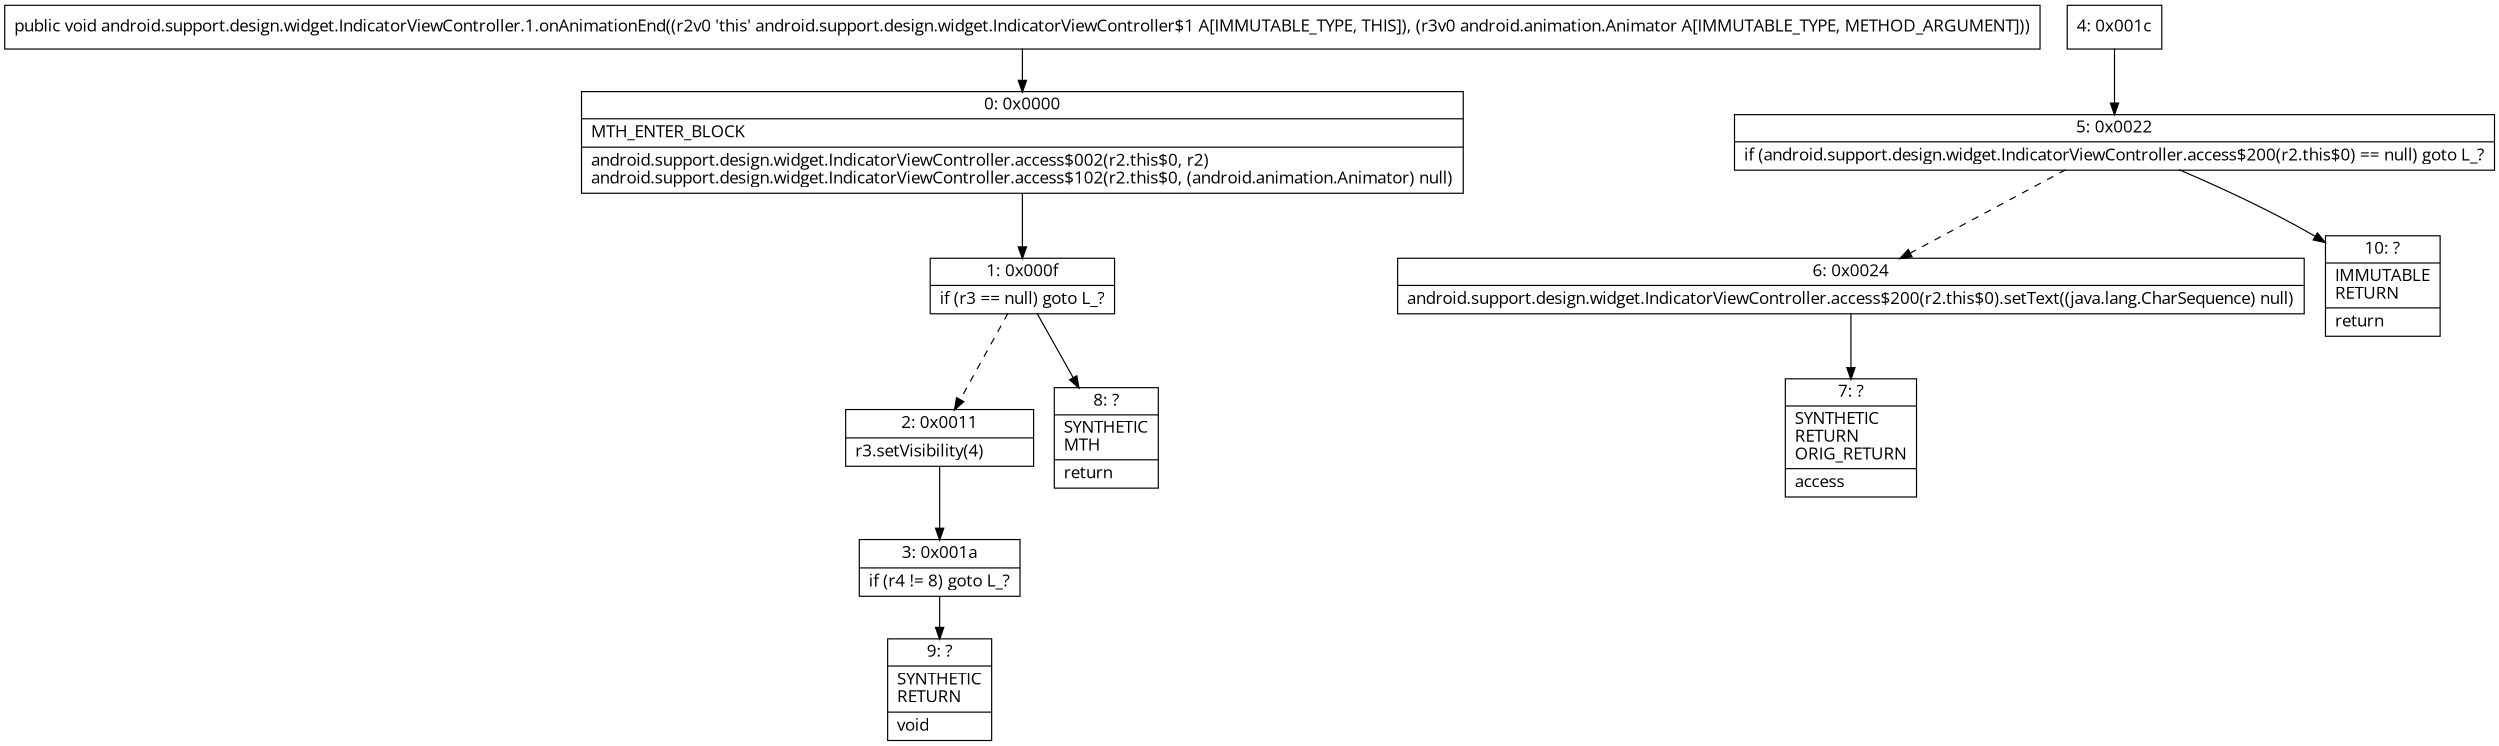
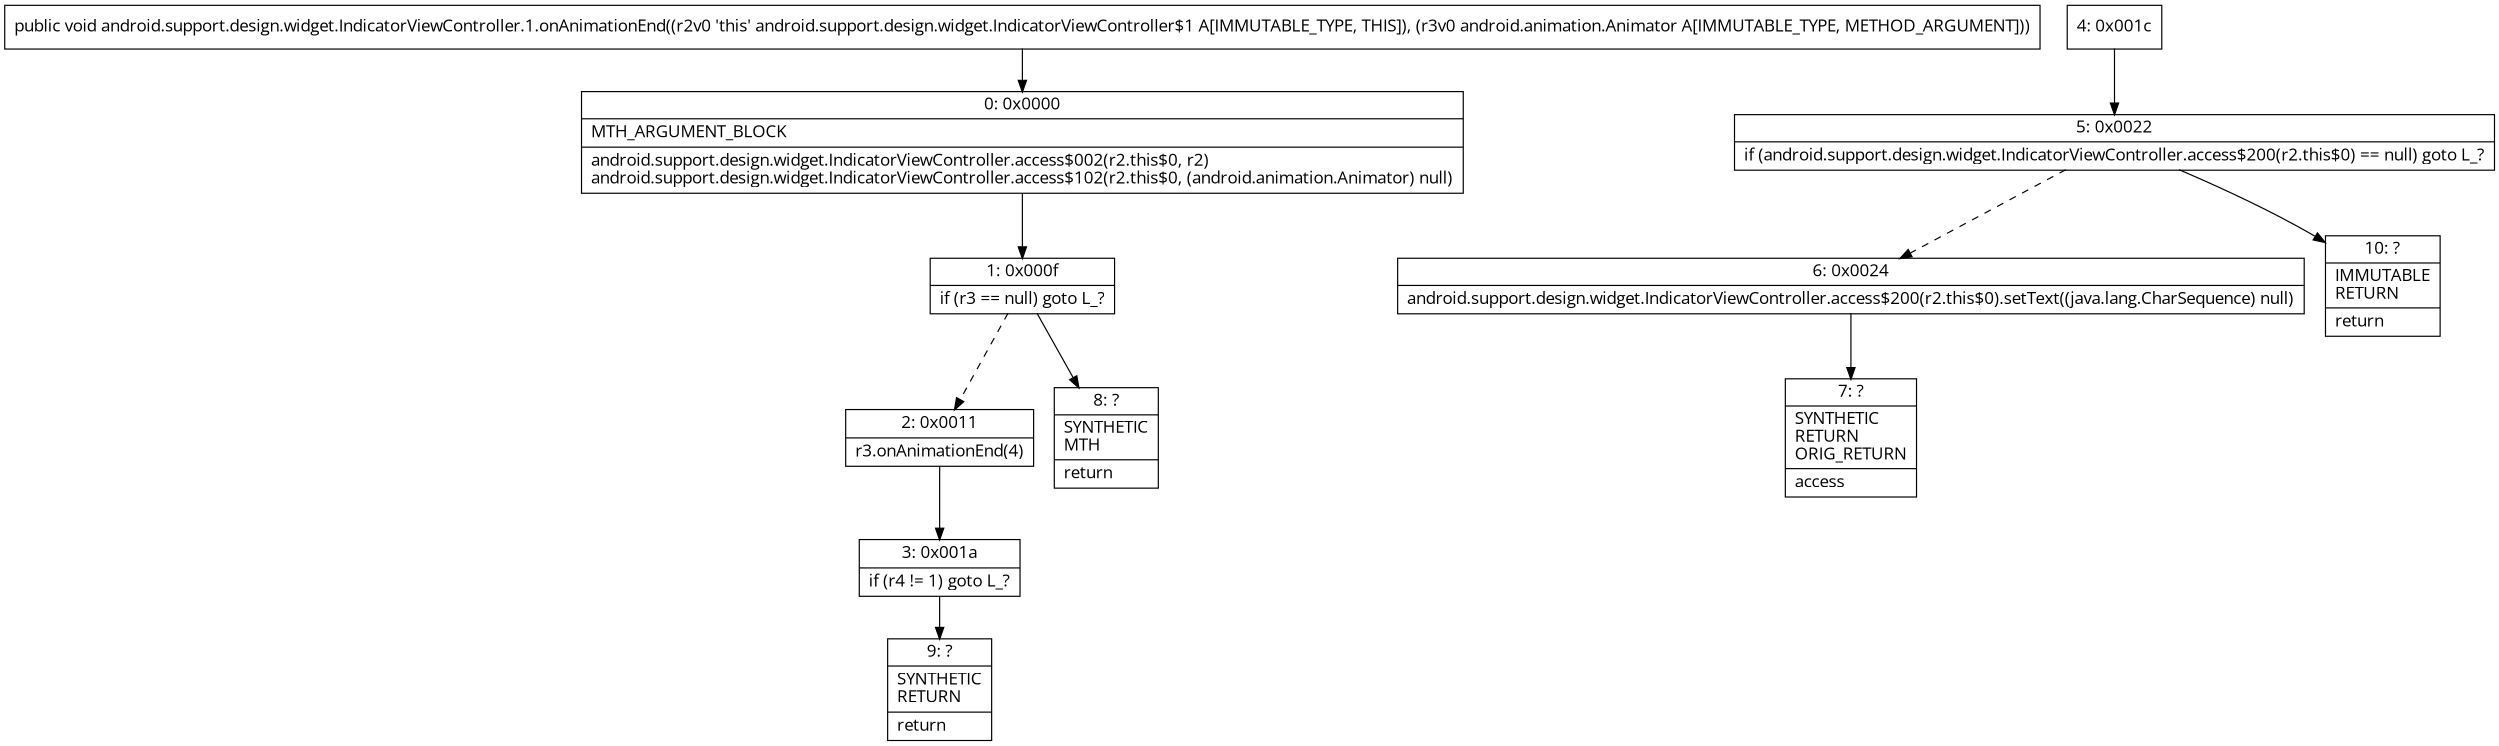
node "0: 0x0000": text "MTH_ENTER_BLOCK" -> "MTH_ARGUMENT_BLOCK"
node "2: 0x0011": text "r3.setVisibility(4)" -> "r3.onAnimationEnd(4)"
node "3: 0x001a": text "if (r4 != 8) goto L_?" -> "if (r4 != 1) goto L_?"
node "9: ?": text "void" -> "return"
